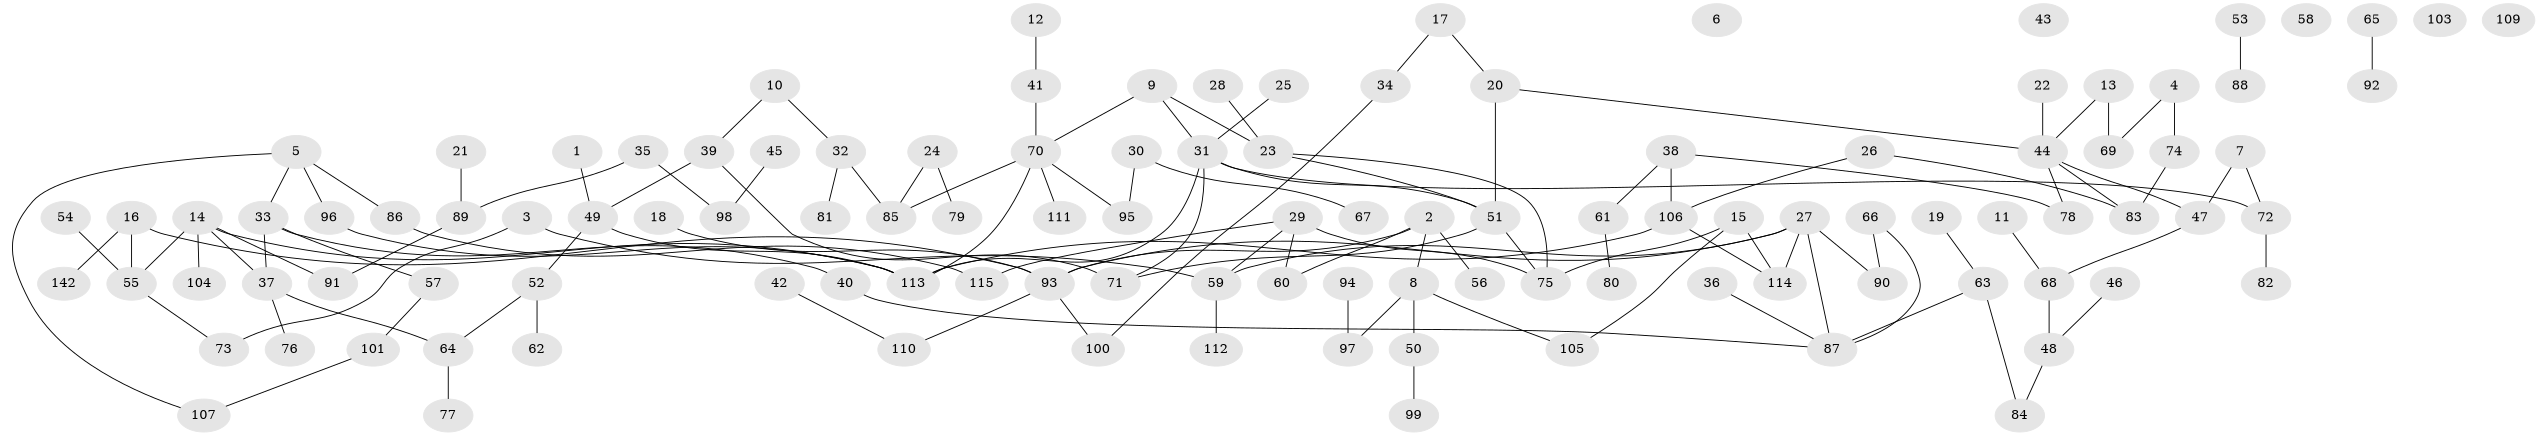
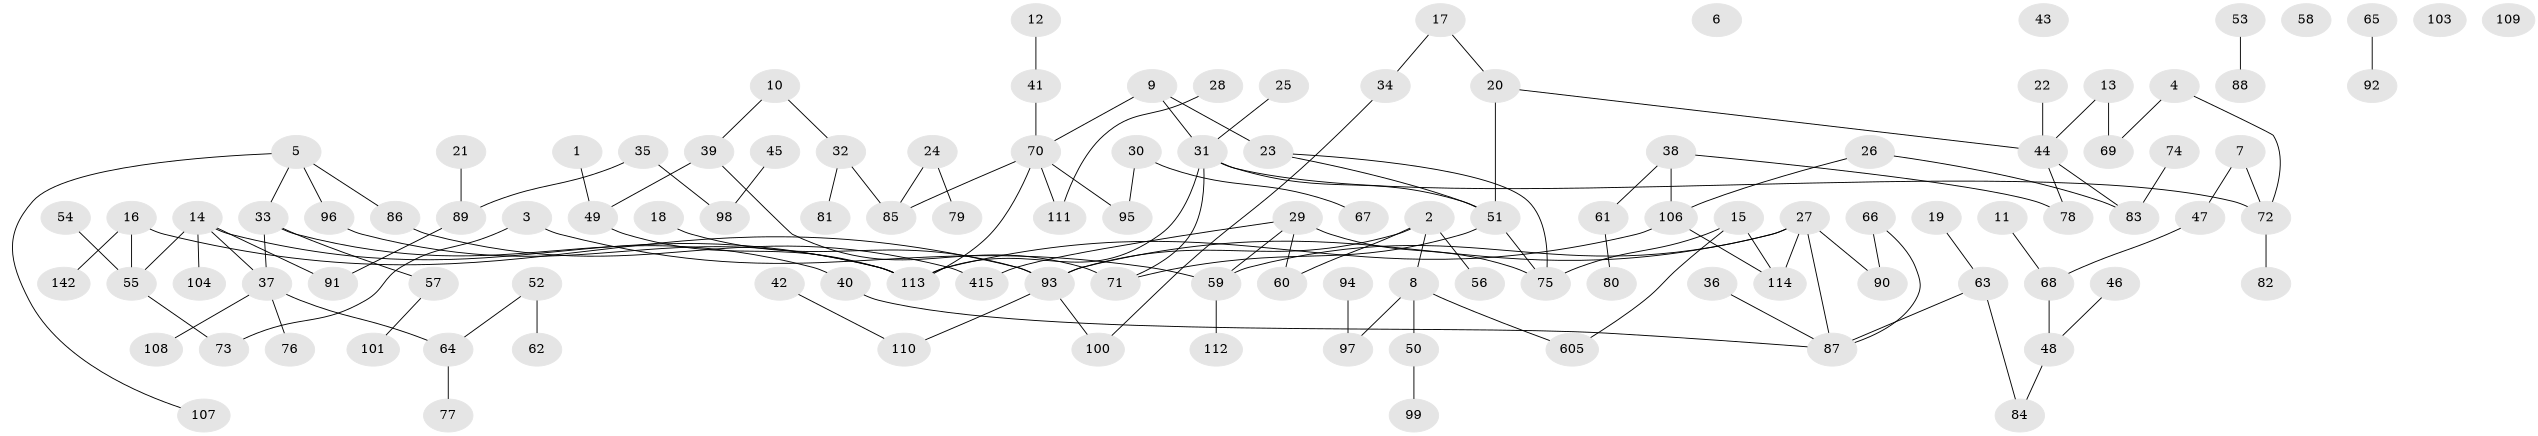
edge "28" -- "23": now "28" -- "111"
edge "4" -- "74": now "4" -- "72"
edge "44" -- "47": removed
edge "49" -- "52": removed
node "115": label "115" -> "415"
node "108": added
node "105": label "105" -> "605"
edge "101" -- "107": removed
